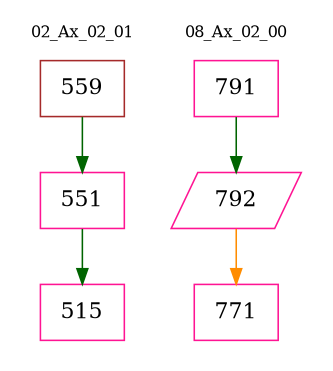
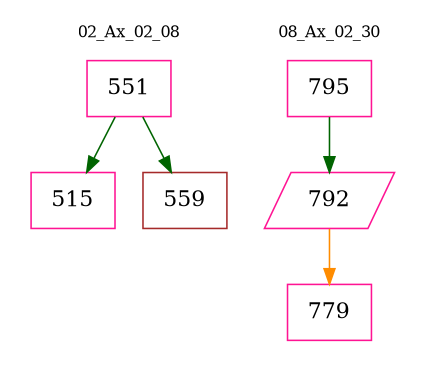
cluster "02_Ax_02_01": label "02_Ax_02_01" -> "02_Ax_02_08"
cluster "08_Ax_02_00": label "08_Ax_02_00" -> "08_Ax_02_30"
node "791": label "791" -> "795"
edge "559" -> "551": reversed
node "771": label "771" -> "779"
